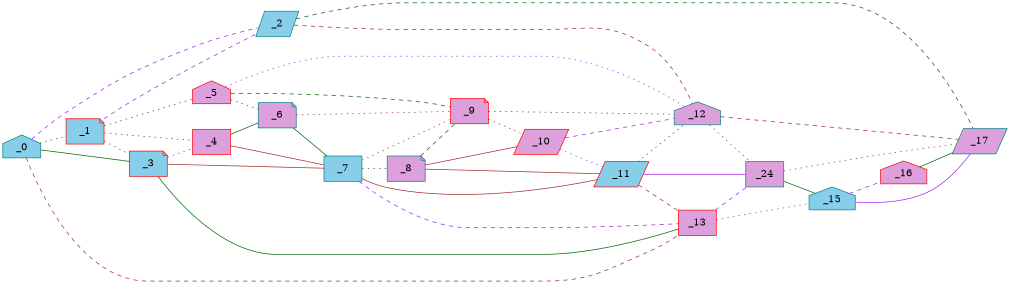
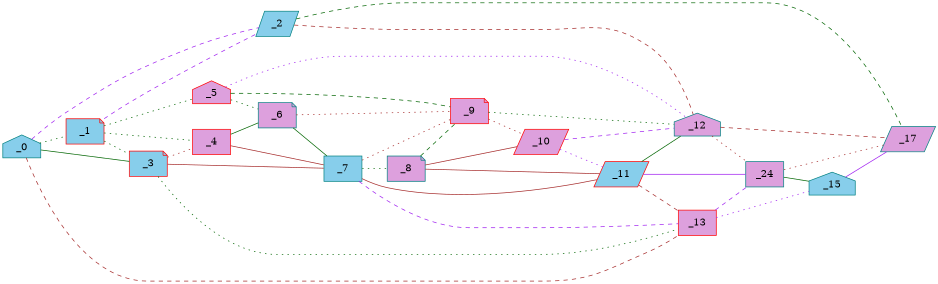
edge "_12" -- "_11": style dotted -> solid
node "_16": removed
edge "_3" -- "_13": style solid -> dotted
